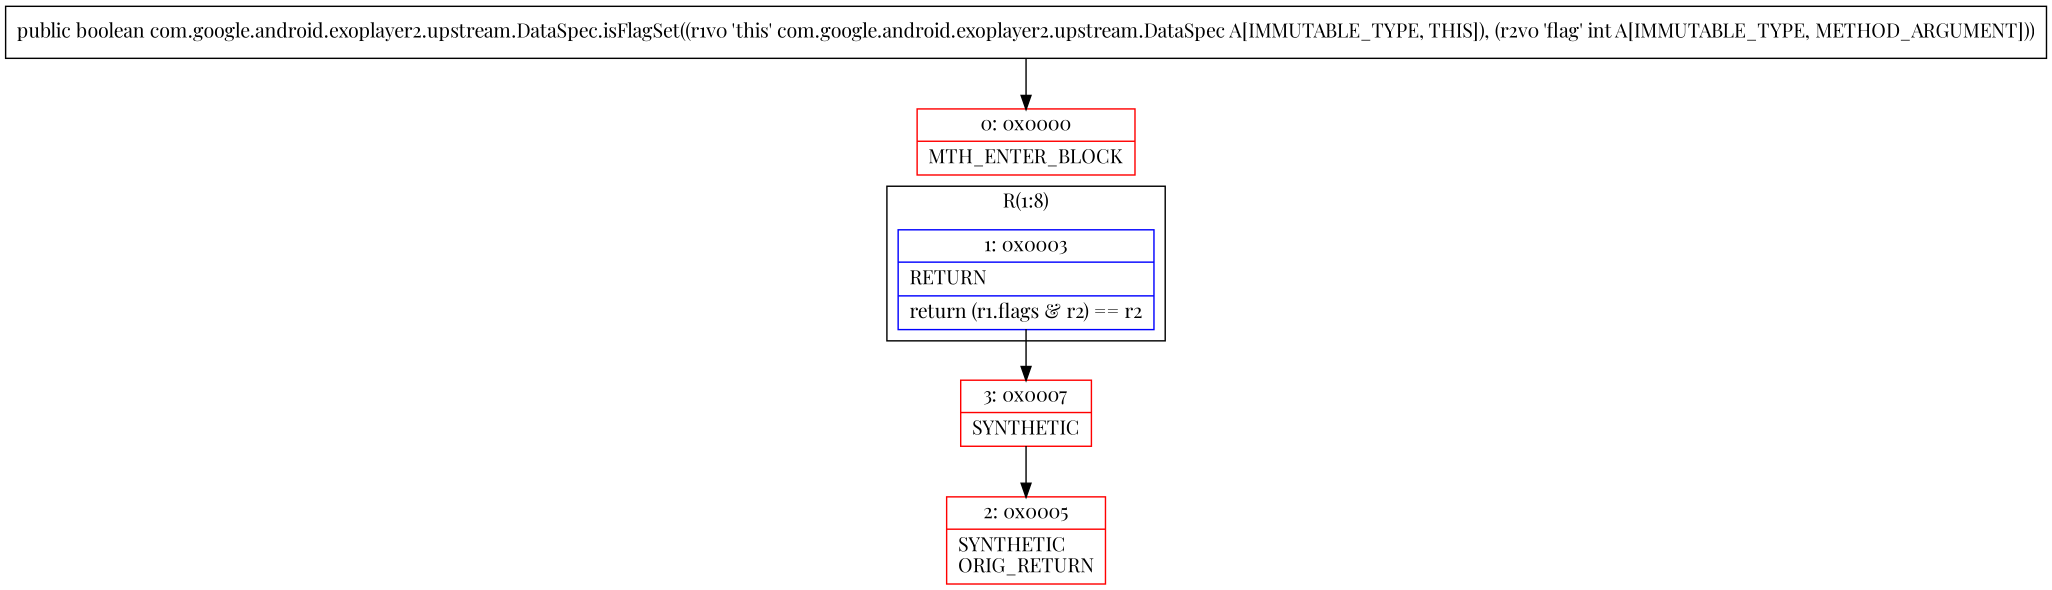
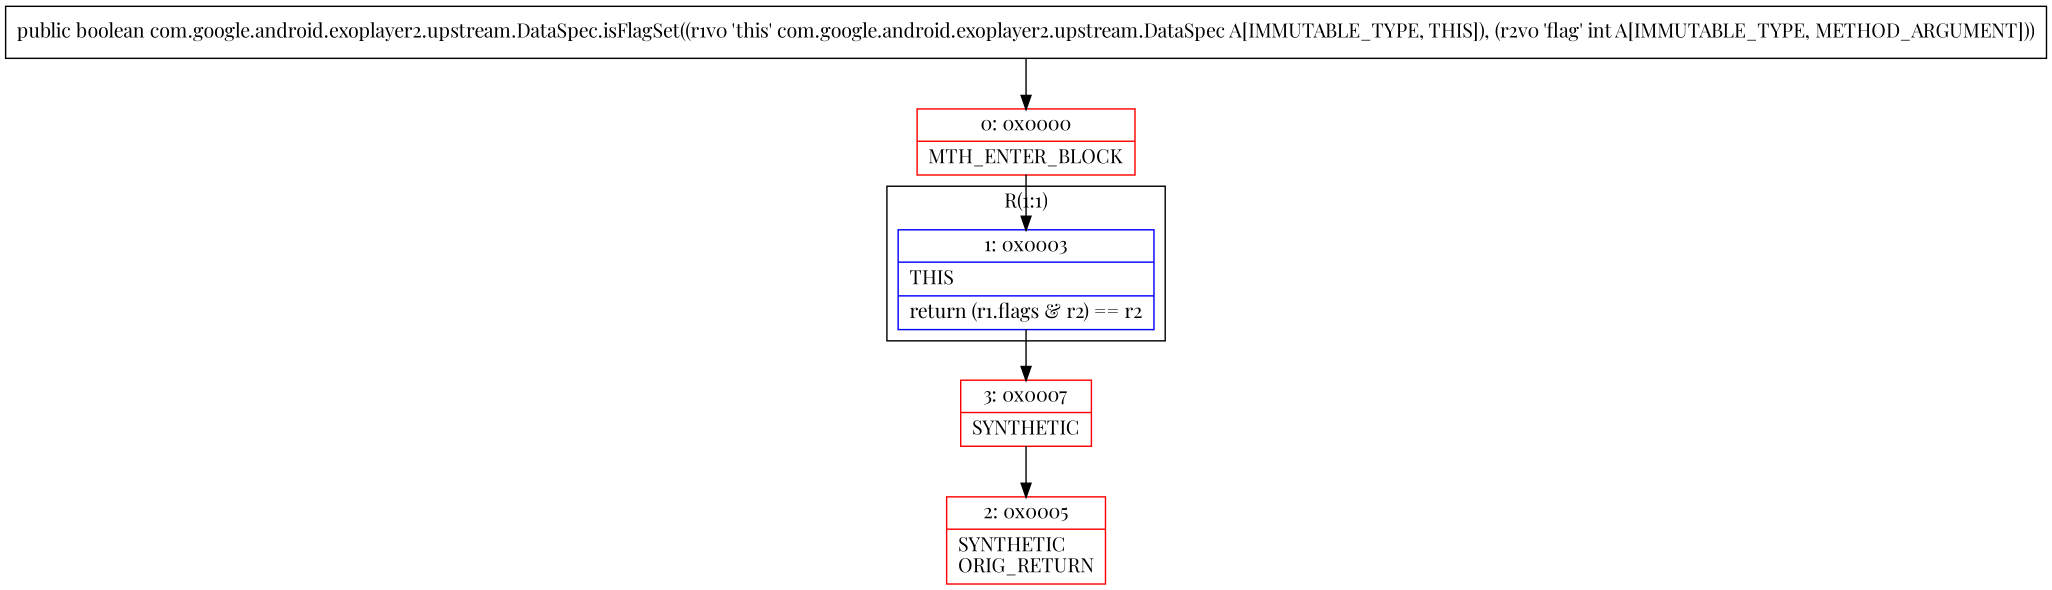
edge "0: 0x0000" -> "1: 0x0003": added
cluster "R(1:8)": label "R(1:8)" -> "R(1:1)"
node "1: 0x0003": text "RETURN" -> "THIS"
